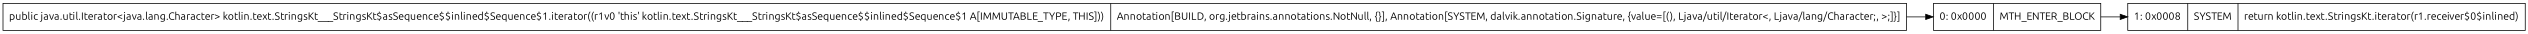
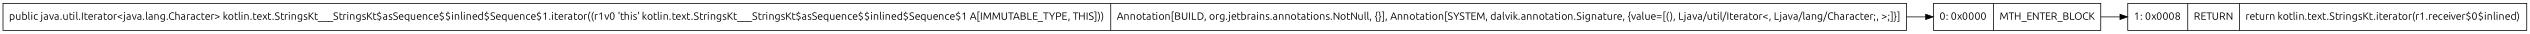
node "1: 0x0008": text "SYSTEM" -> "RETURN"
